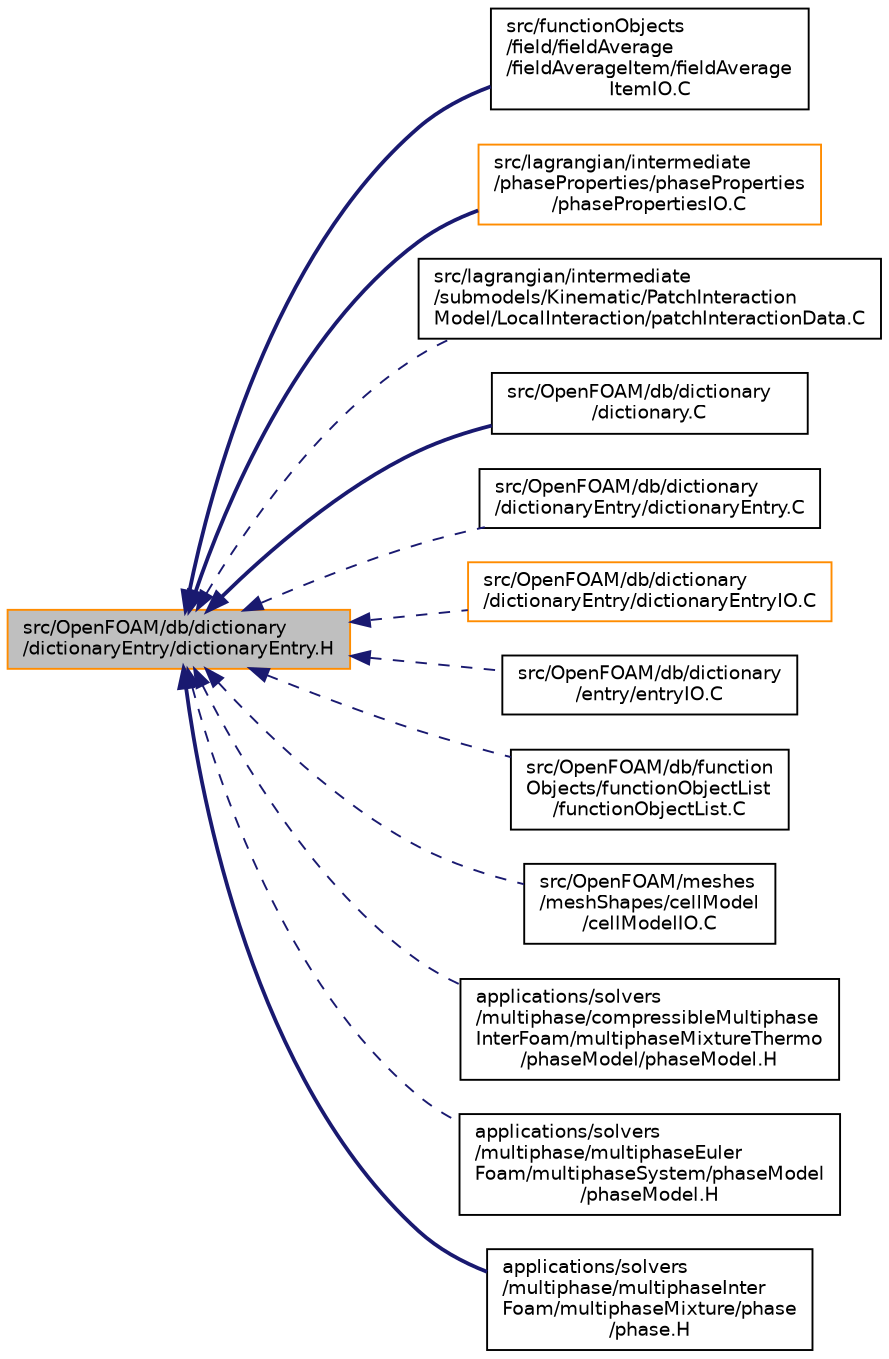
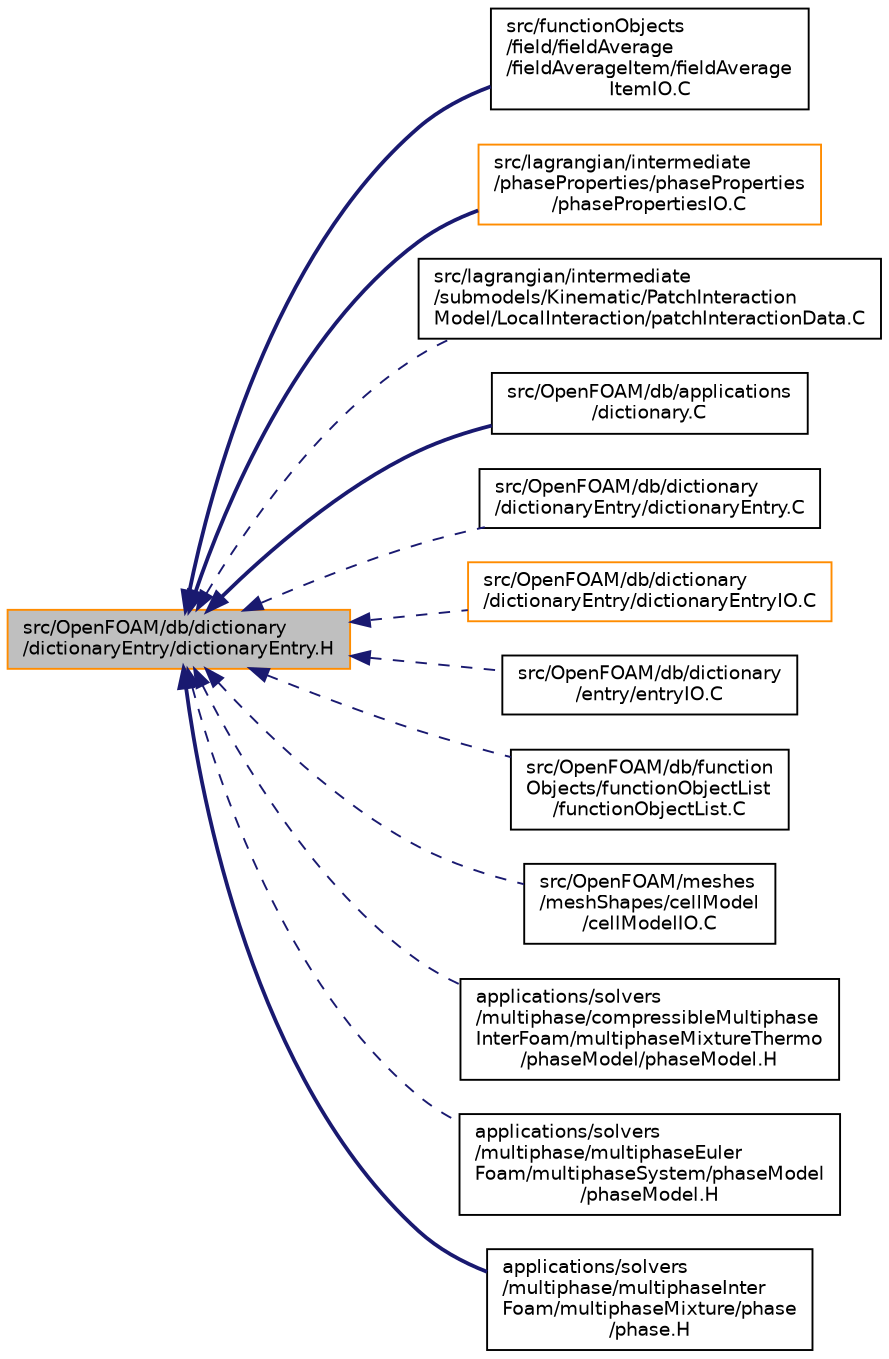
node "src/OpenFOAM/db/dictionary /dictionary.C": label "src/OpenFOAM/db/dictionary /dictionary.C" -> "src/OpenFOAM/db/applications /dictionary.C"
